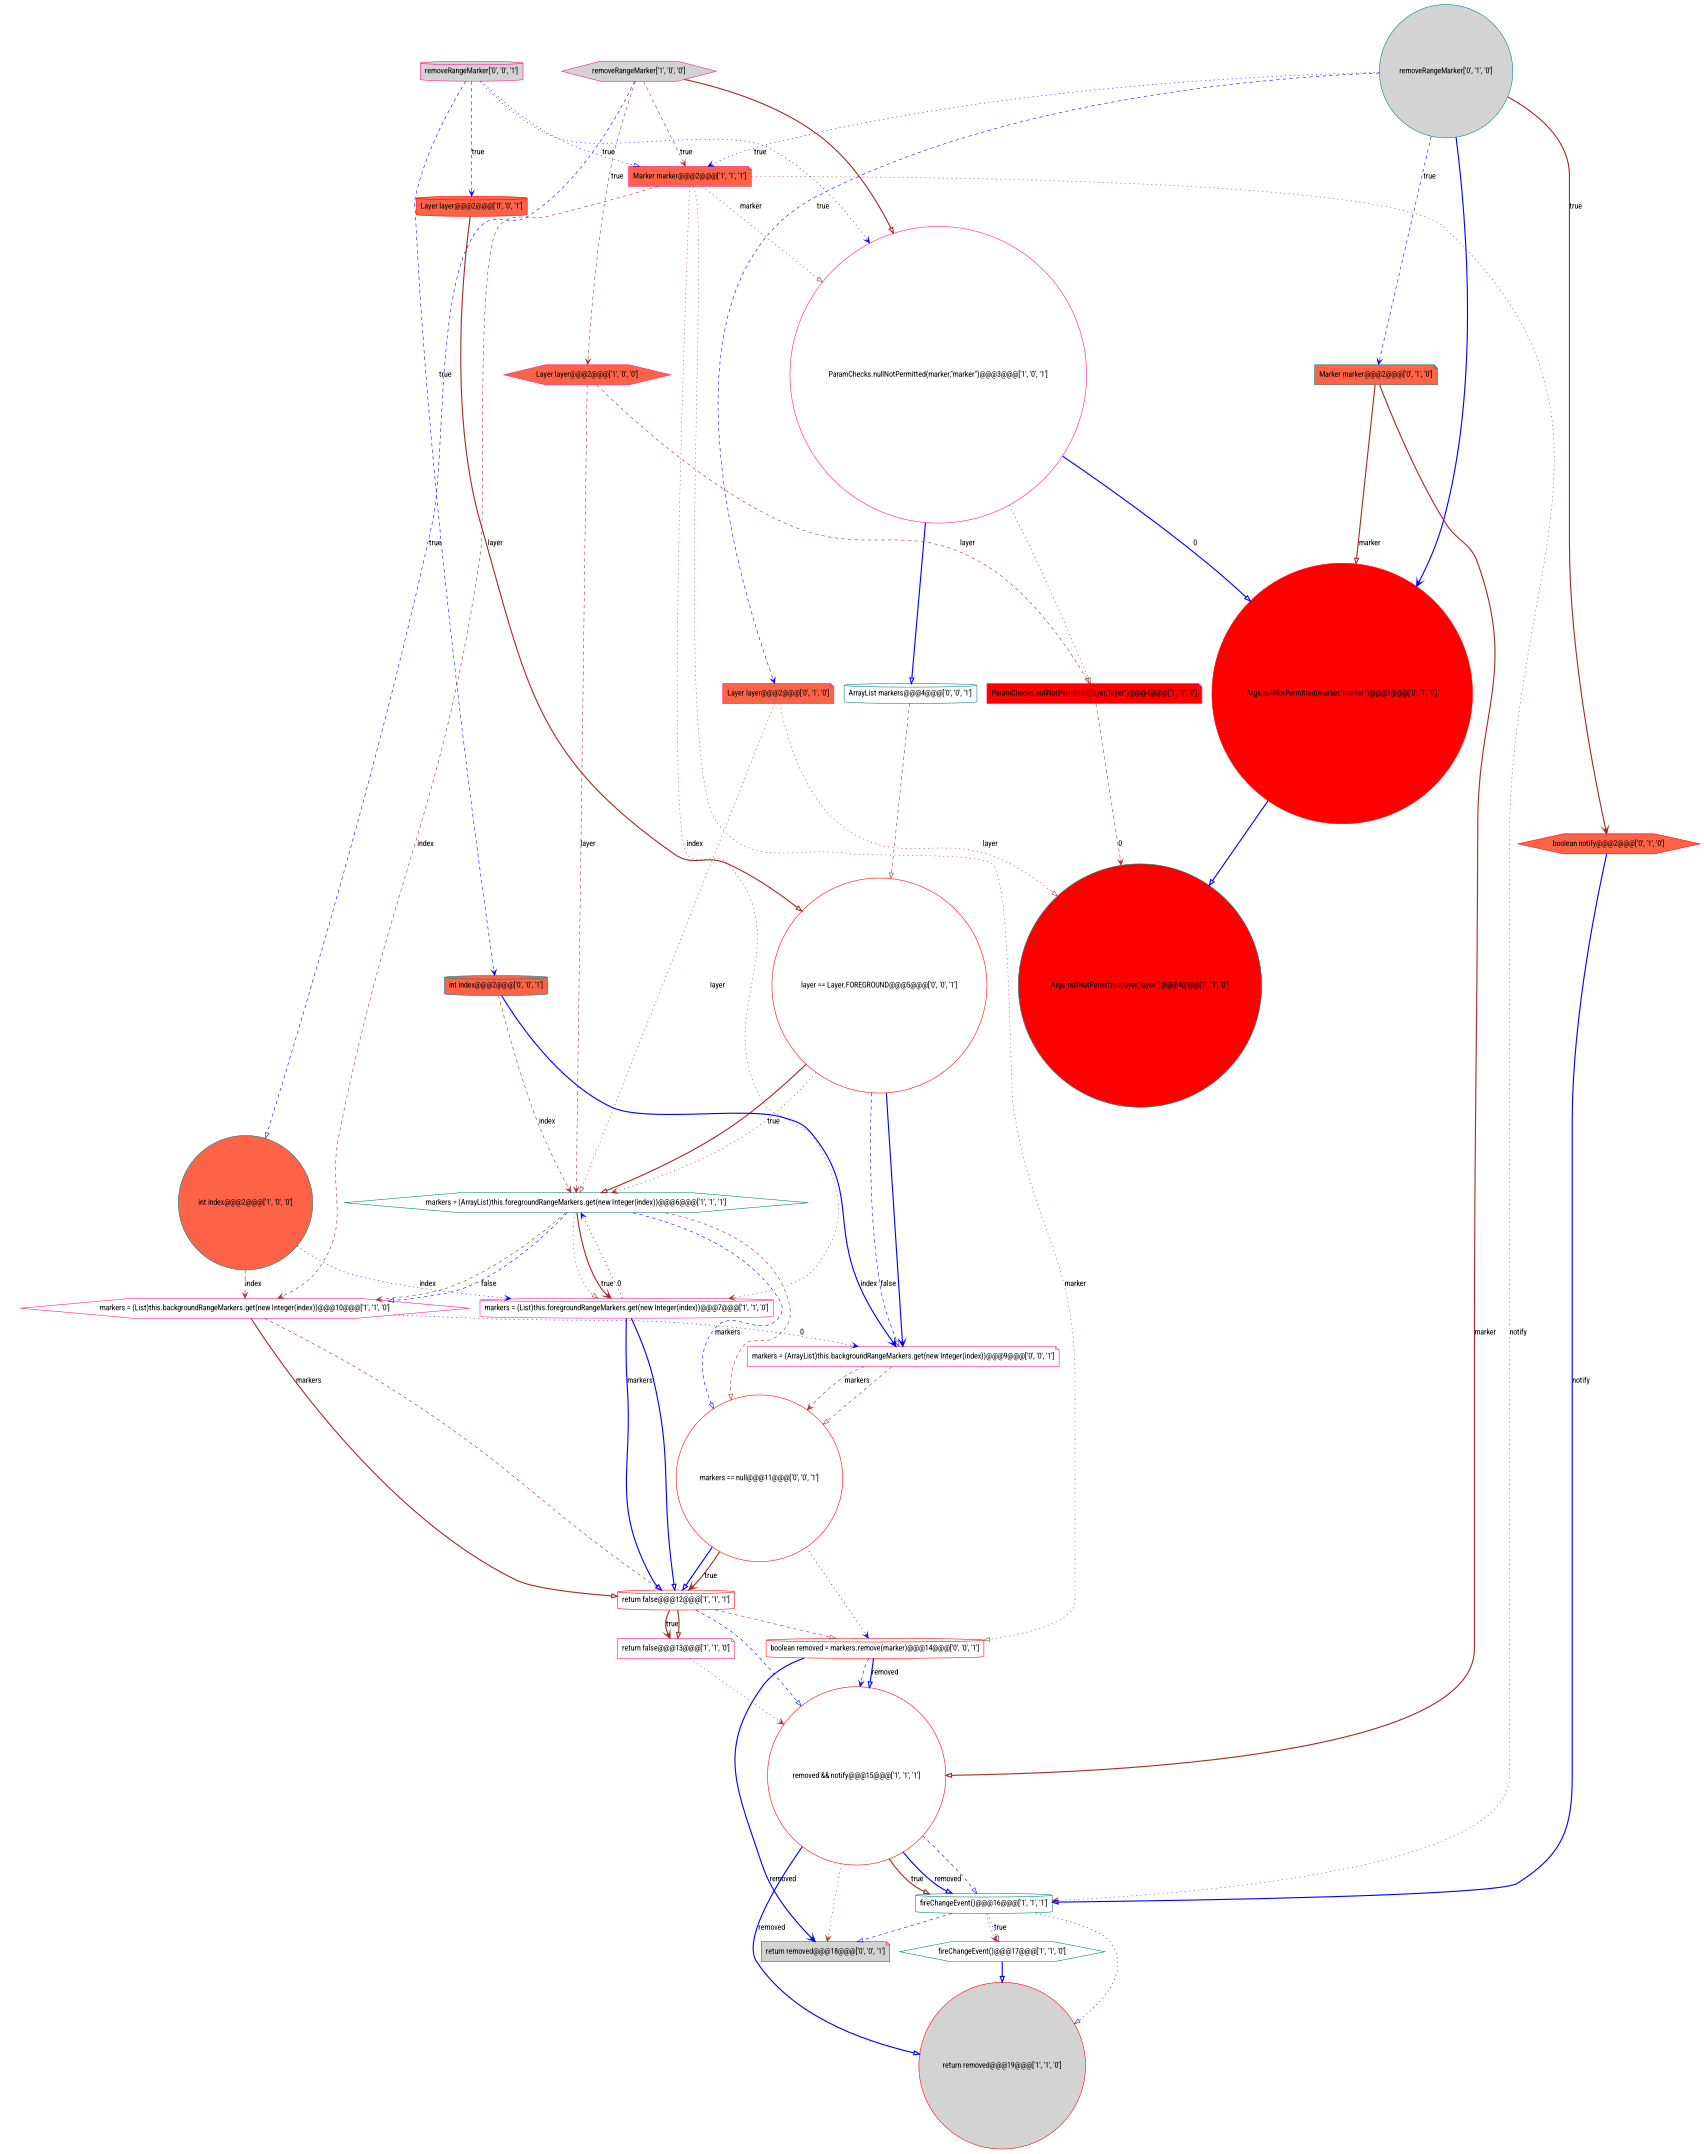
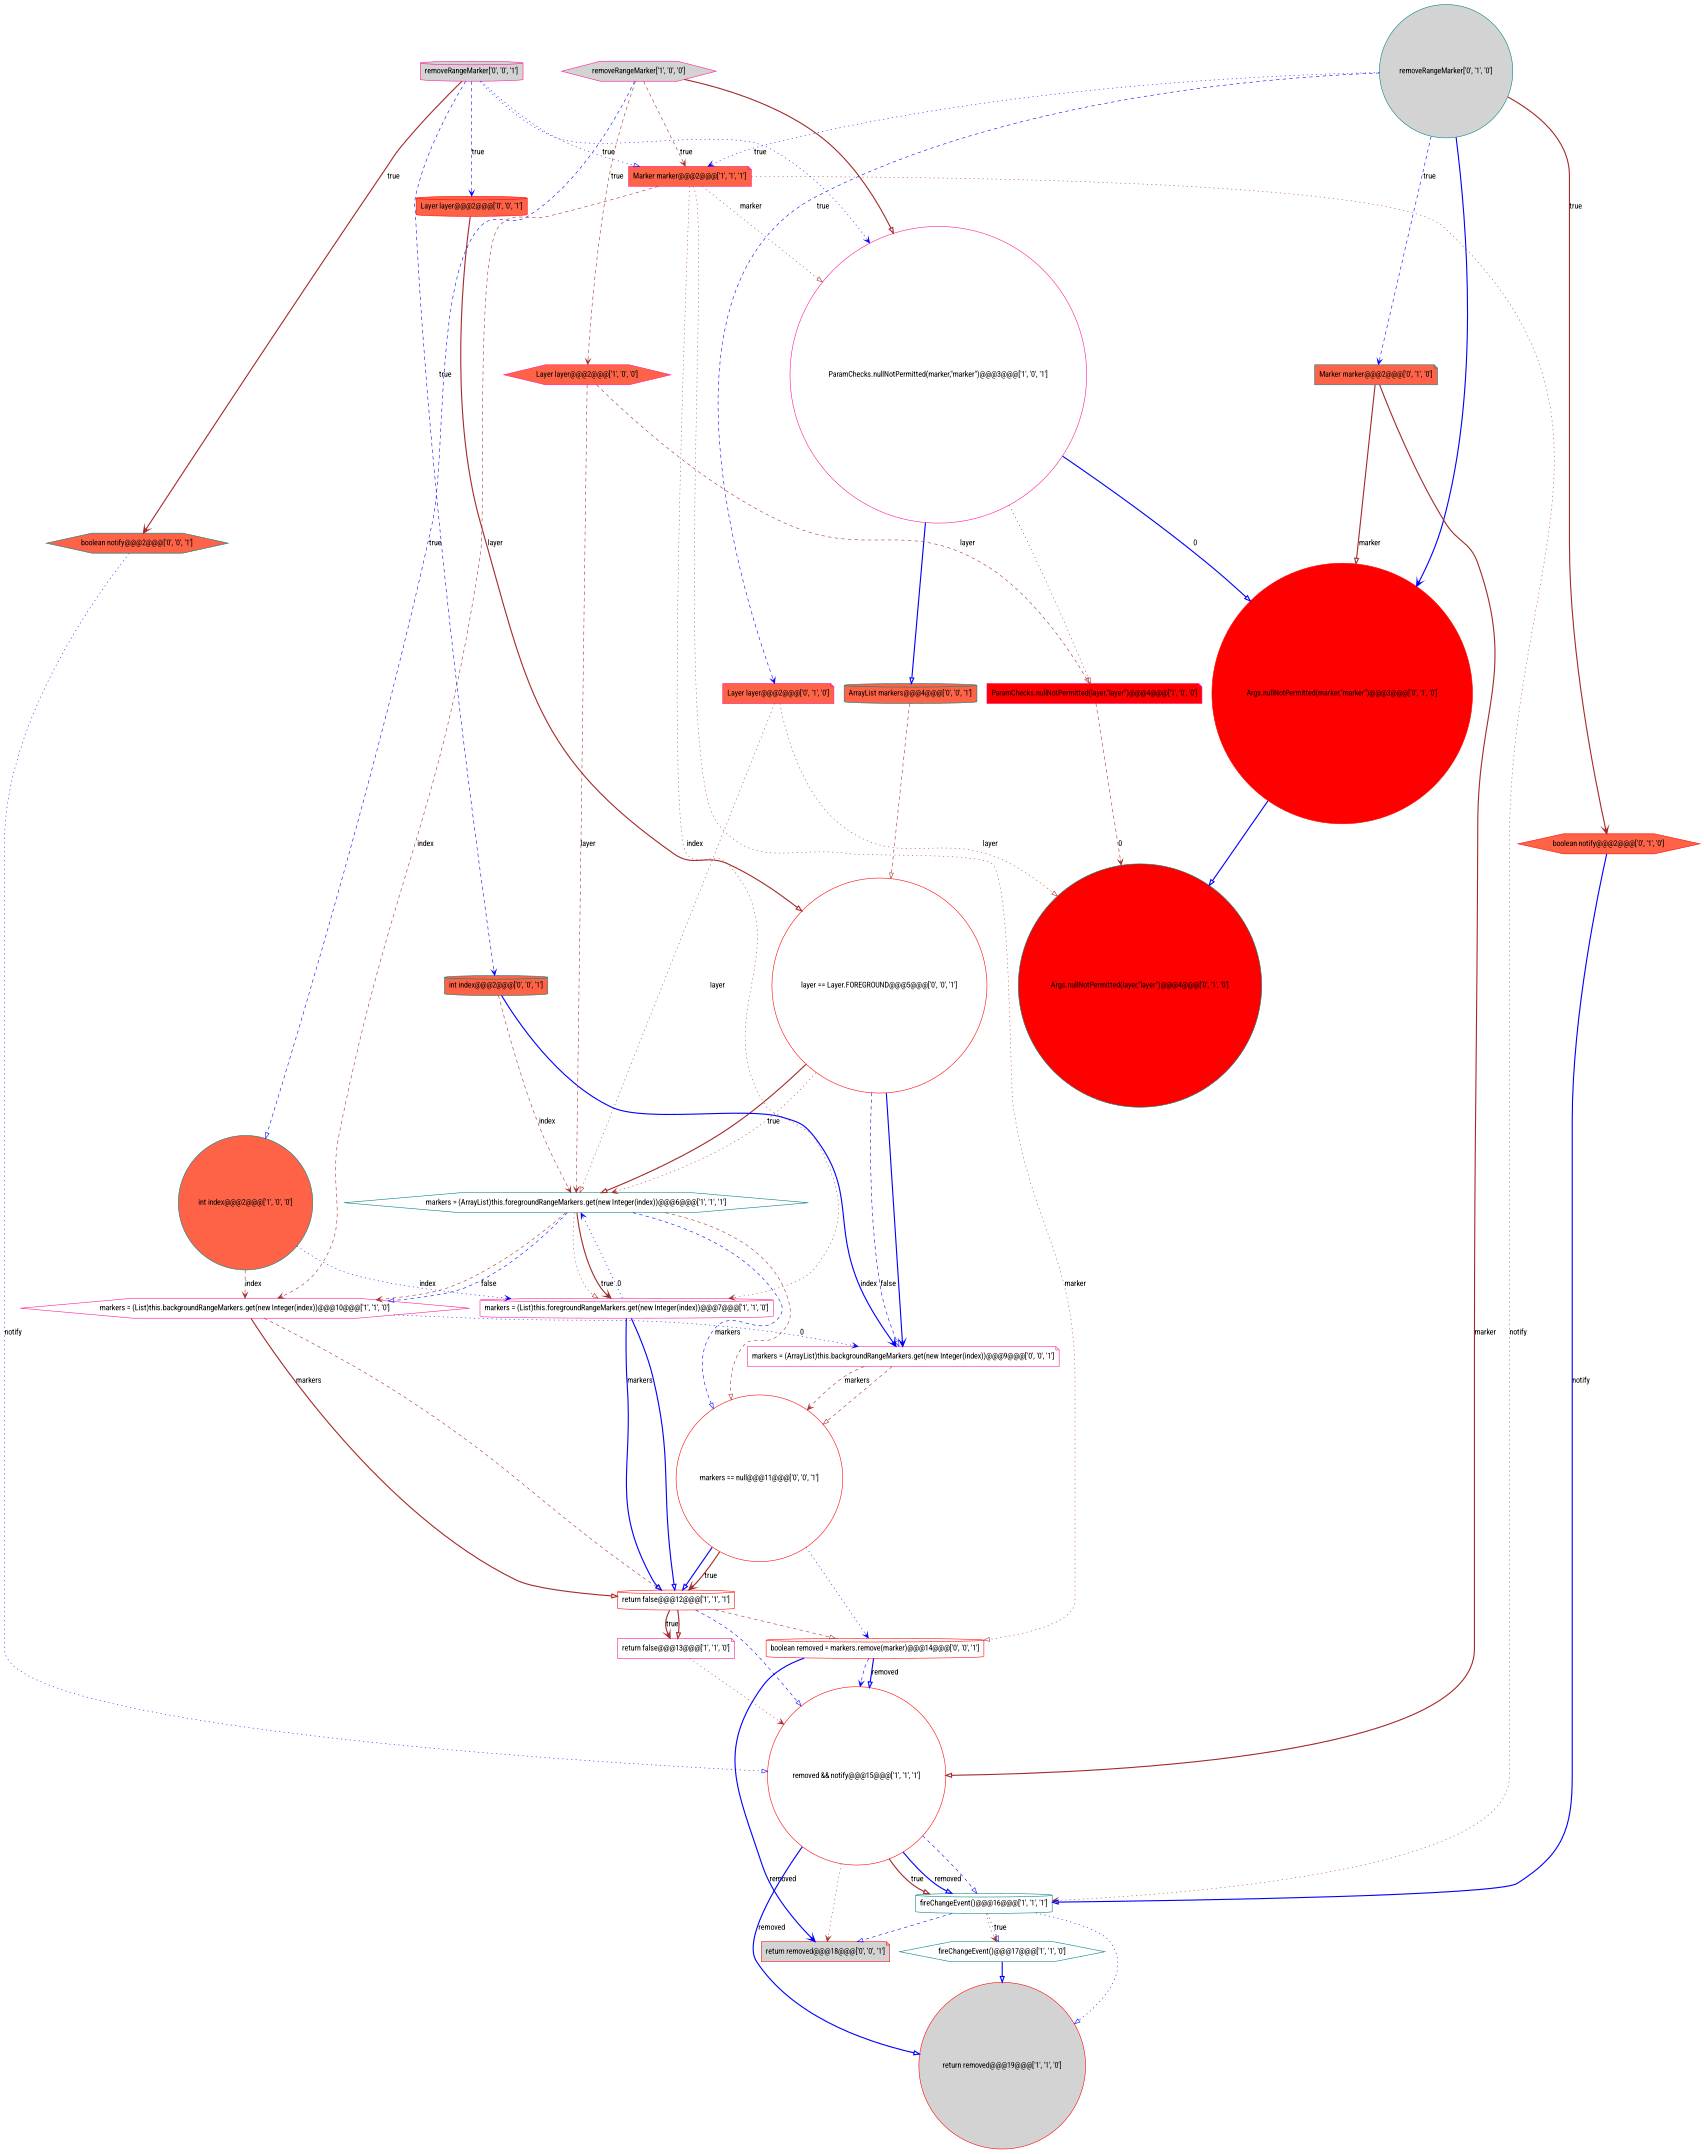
node "boolean notify@@@2@@@['0', '0', '1']": added
node "ArrayList markers@@@4@@@['0', '0', '1']": fillcolor white -> tomato
